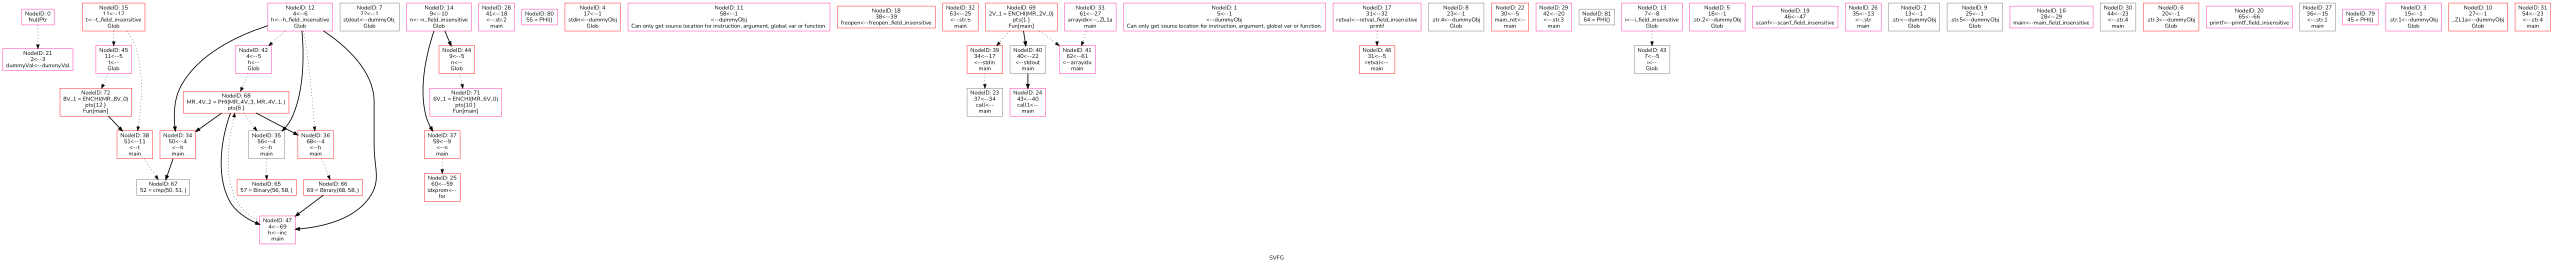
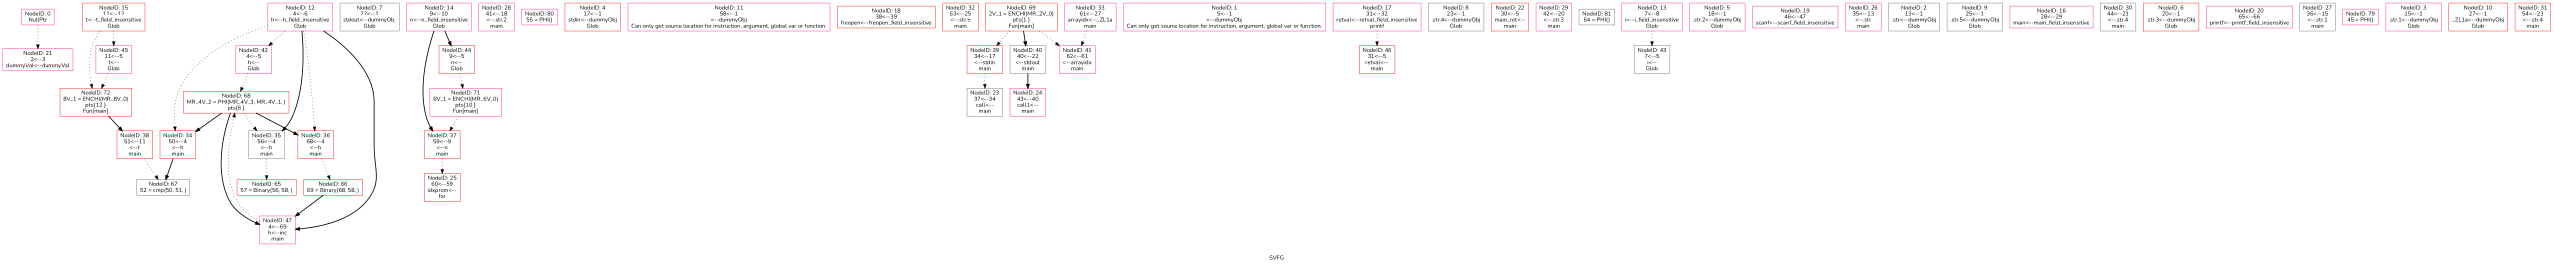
edge "NodeID: 12" -> "NodeID: 34": style bold -> dotted
edge "NodeID: 15" -> "NodeID: 38": now "NodeID: 15" -> "NodeID: 72"
edge "NodeID: 71" -> "NodeID: 37": added
